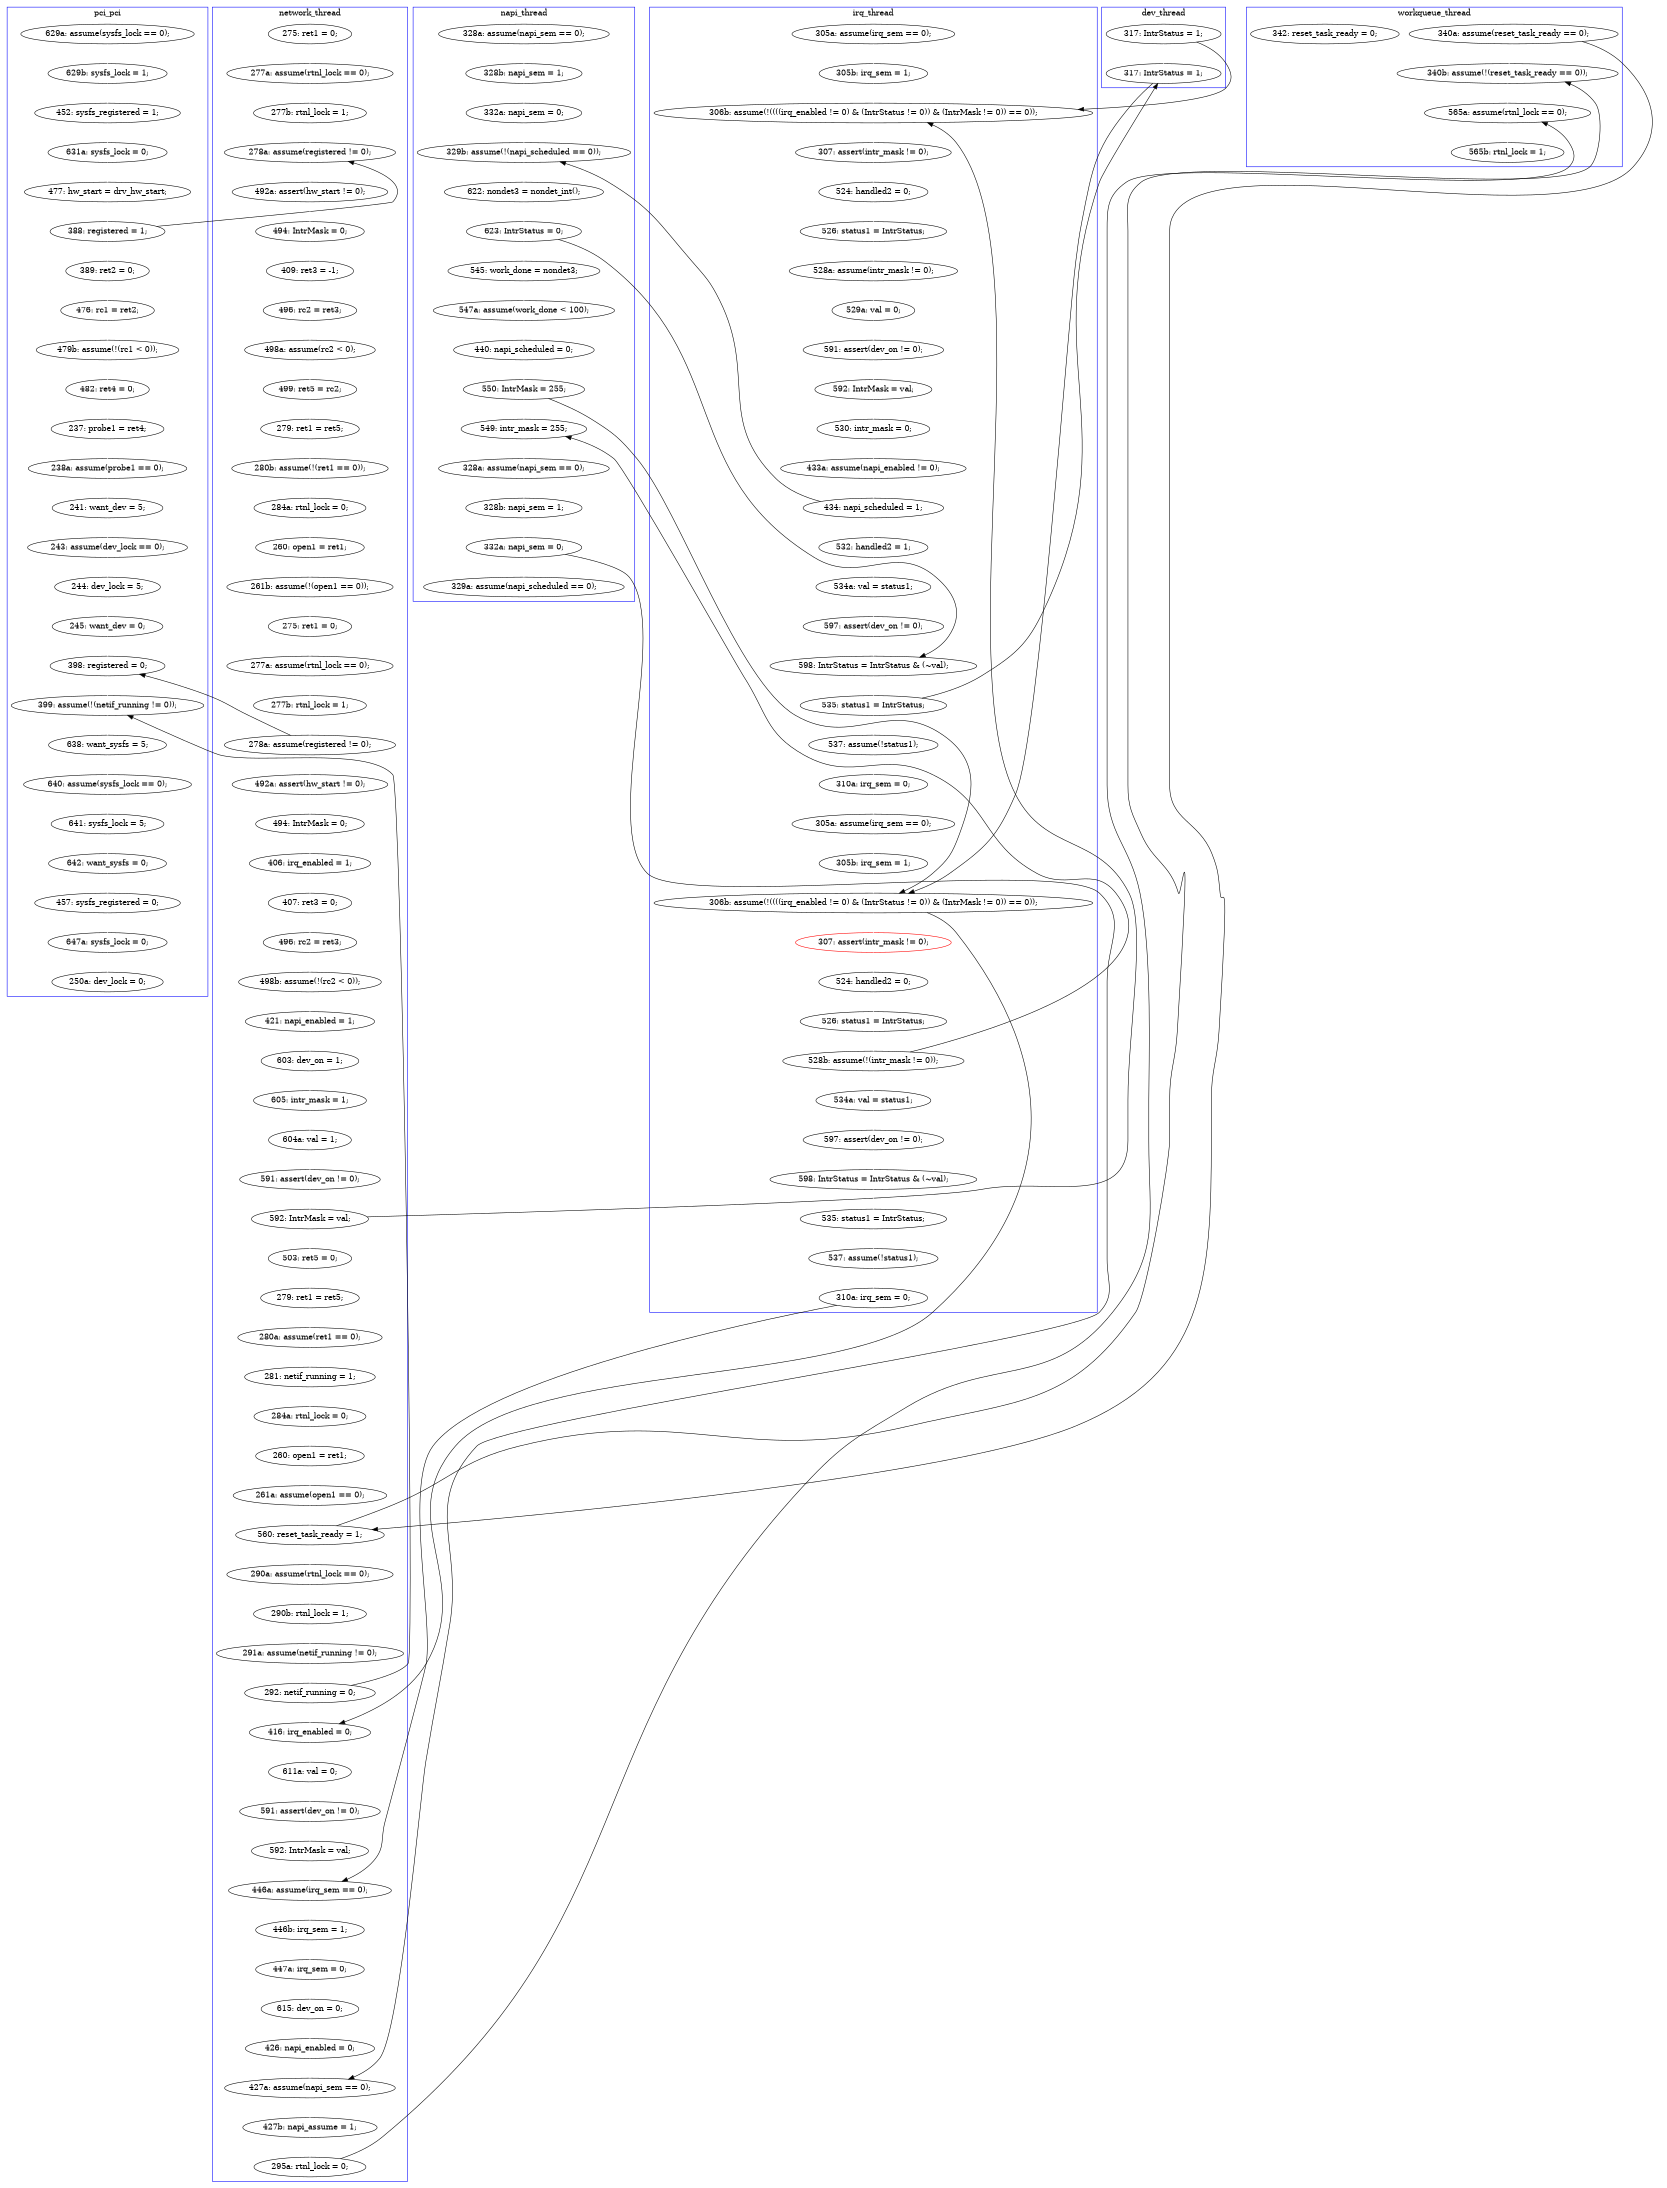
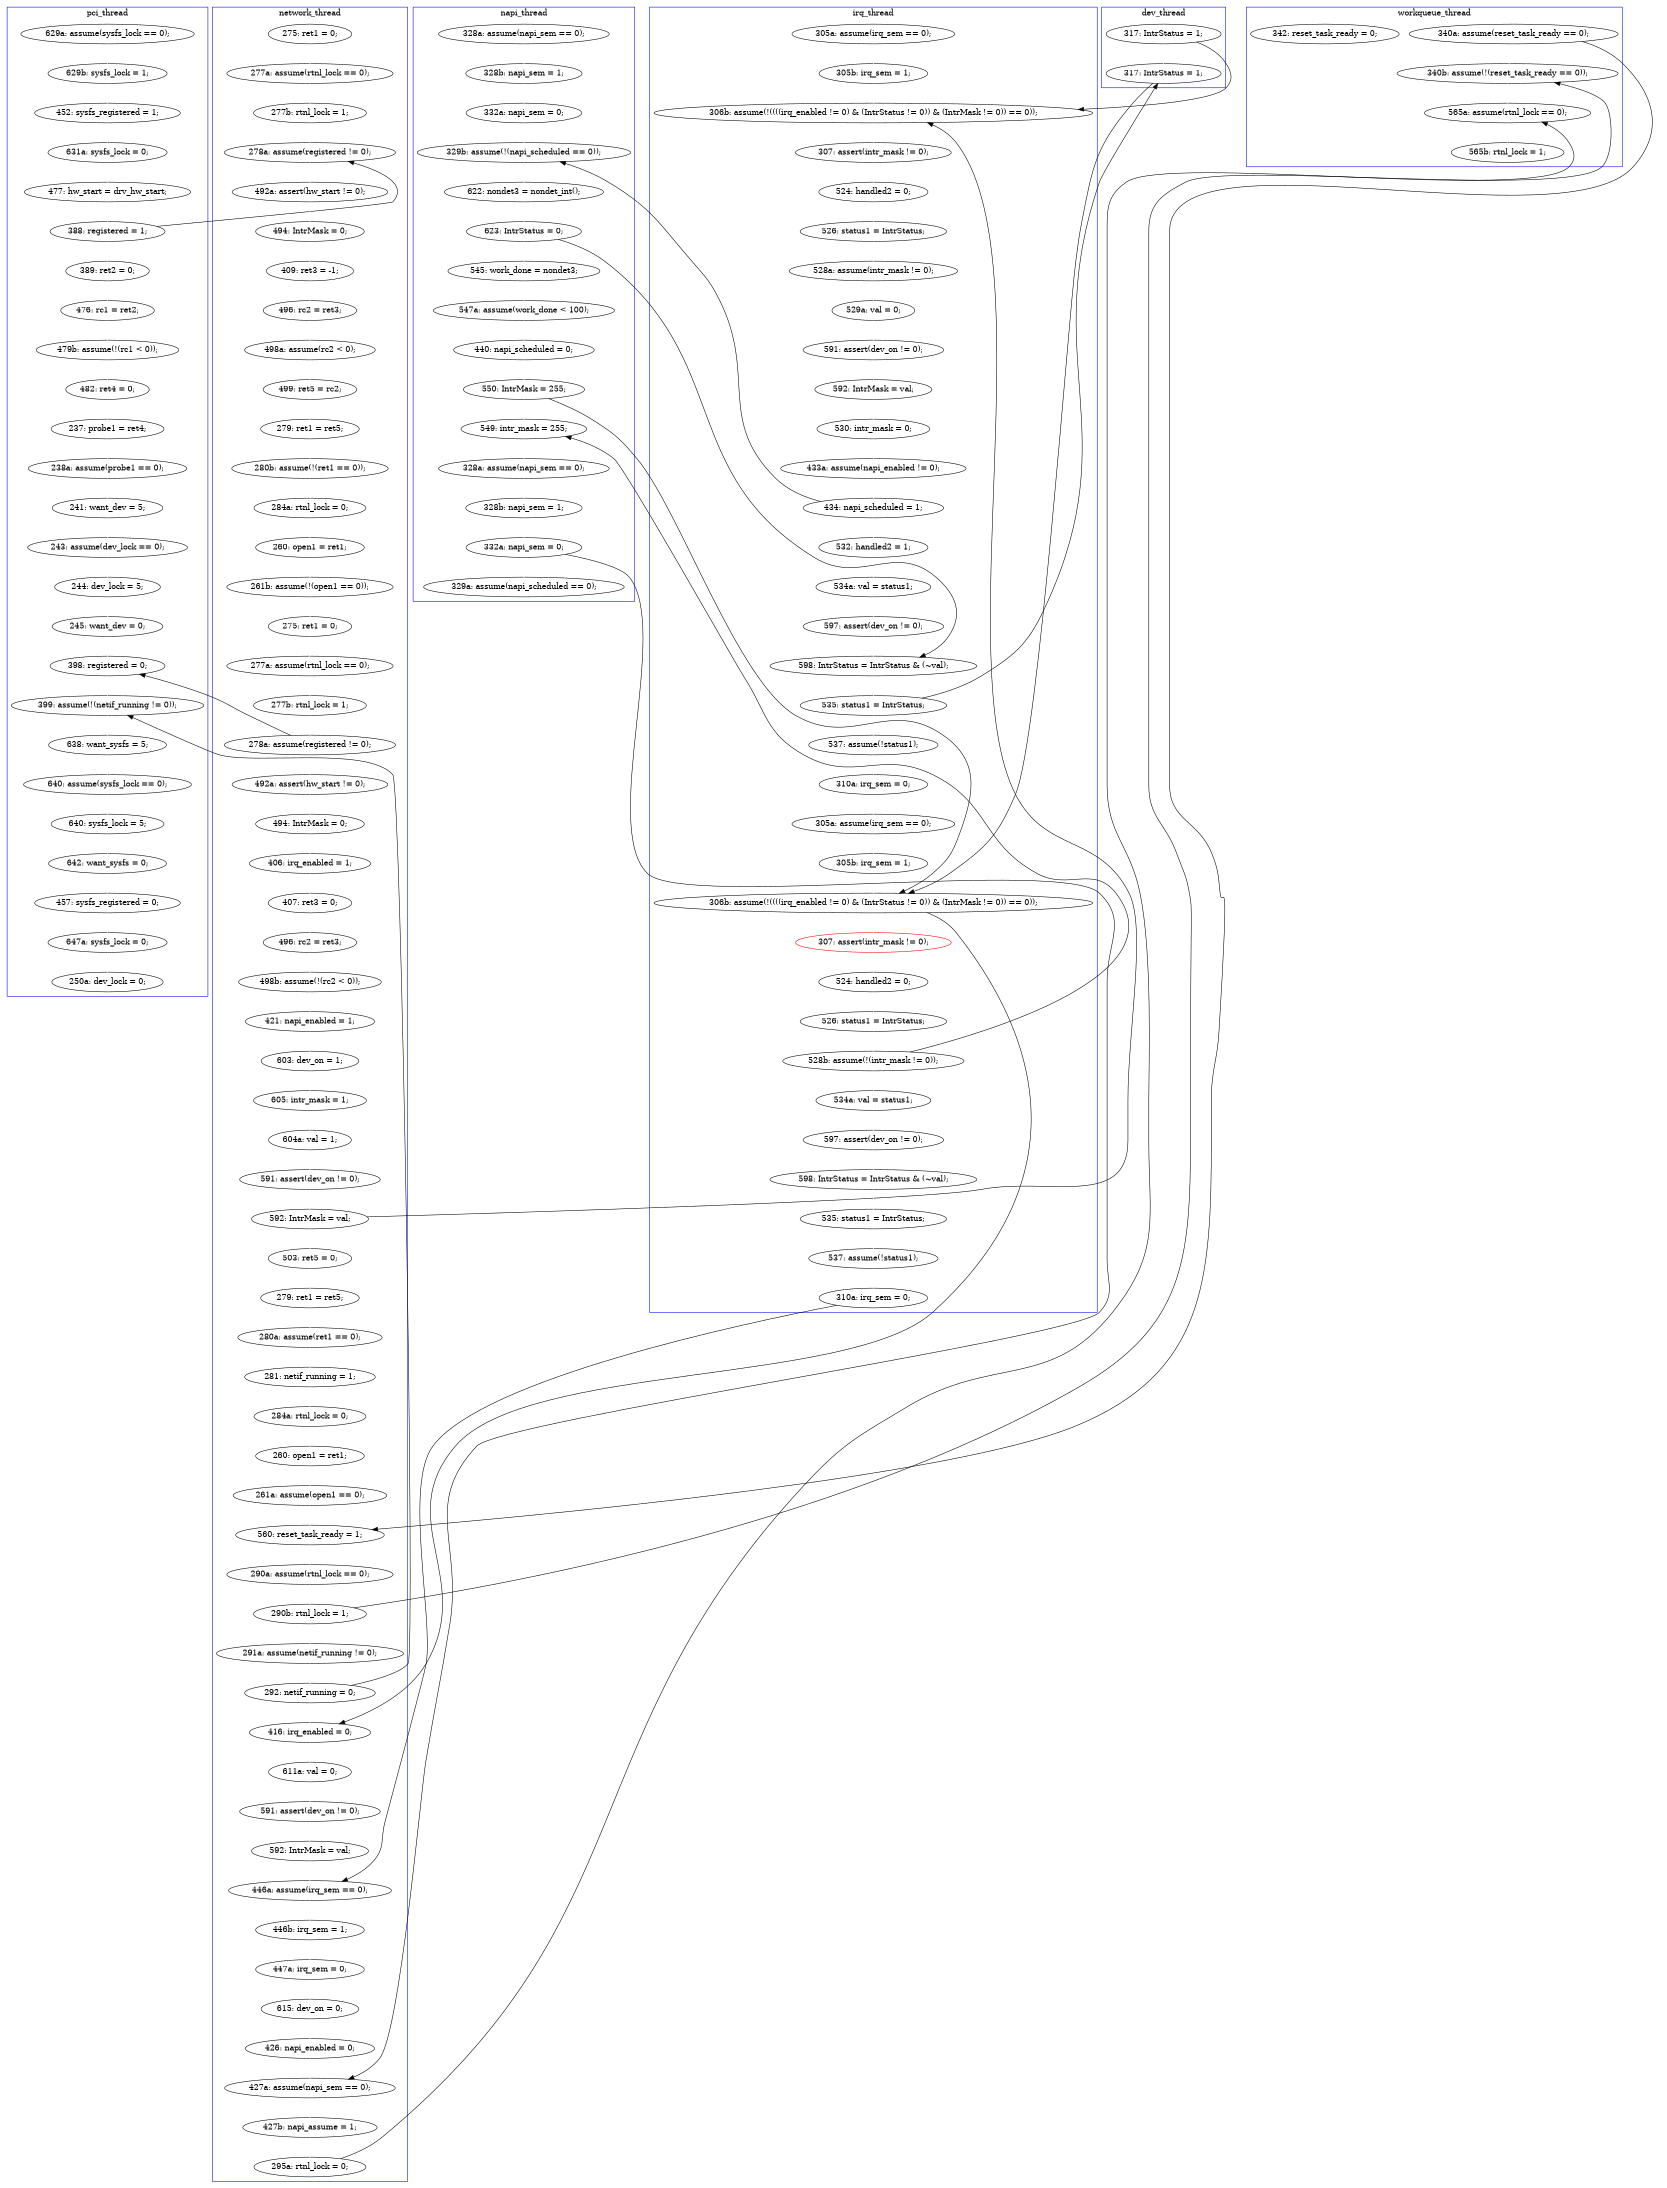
cluster "pci_pci": label "pci_pci" -> "pci_thread"
node "641: sysfs_lock = 5;": label "641: sysfs_lock = 5;" -> "640: sysfs_lock = 5;"
edge "560: reset_task_ready = 1;" -> "340b: assume(!(reset_task_ready == 0));": now "290b: rtnl_lock = 1;" -> "340b: assume(!(reset_task_ready == 0));"
